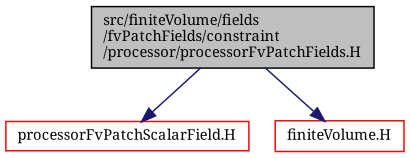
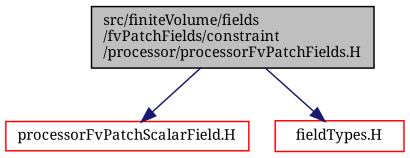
node "finiteVolume.H": label "finiteVolume.H" -> "fieldTypes.H"
